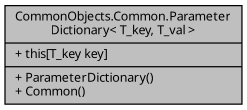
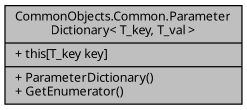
node "CommonObjects.Common.Parameter": text "+ Common()" -> "+ GetEnumerator()"
